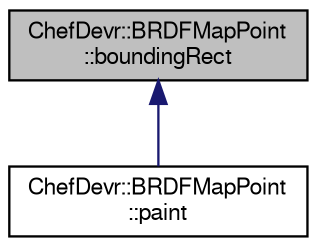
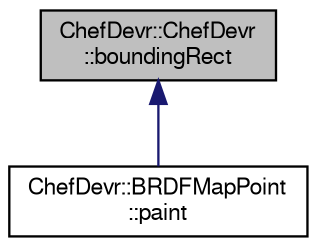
node "ChefDevr::BRDFMapPoint ::boundingRect": label "ChefDevr::BRDFMapPoint ::boundingRect" -> "ChefDevr::ChefDevr ::boundingRect"
